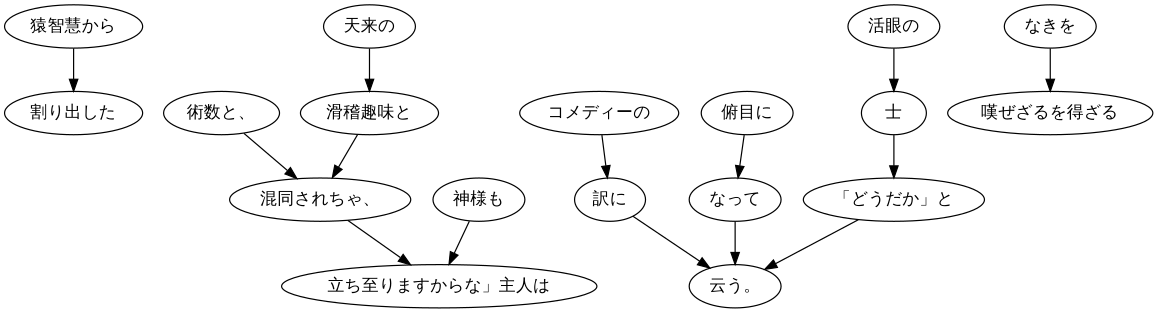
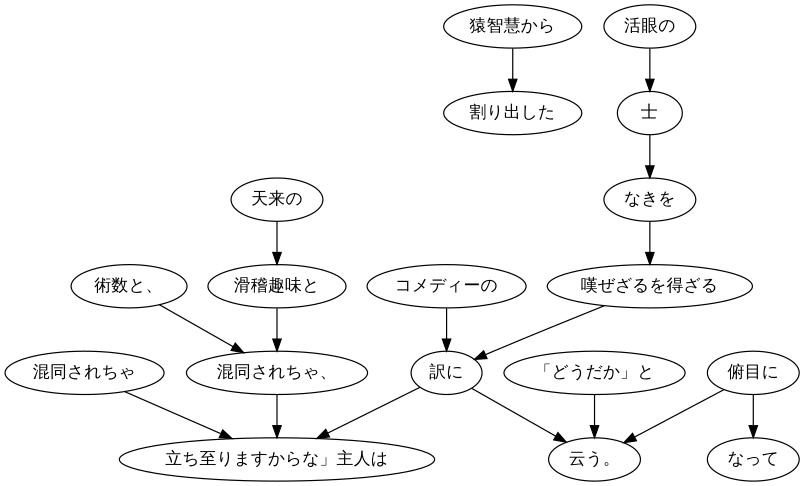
edge "士" -> "「どうだか」と": now "士" -> "なきを"
node "神様も": label "神様も" -> "混同されちゃ"
edge "なって" -> "云う。": now "俯目に" -> "云う。"
edge "嘆ぜざるを得ざる" -> "訳に": added
edge "訳に" -> "立ち至りますからな」主人は": added
